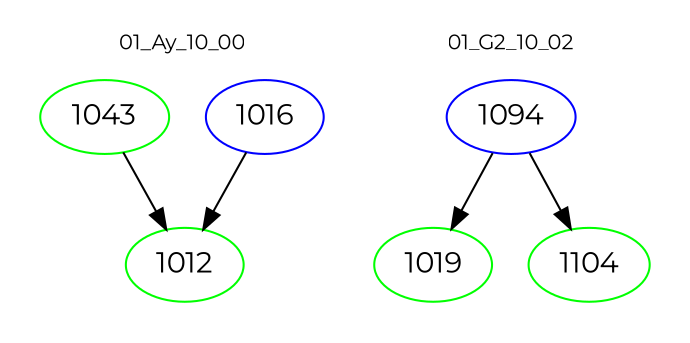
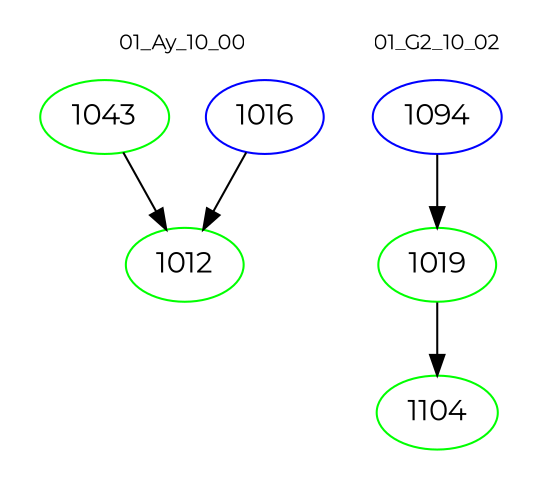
edge "1094" -> "1104": now "1019" -> "1104"
